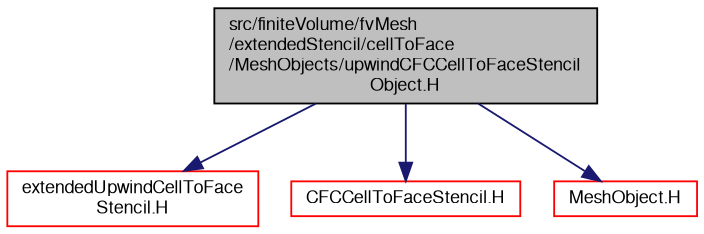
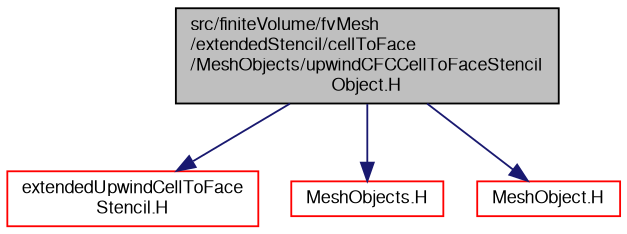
node "CFCCellToFaceStencil.H": label "CFCCellToFaceStencil.H" -> "MeshObjects.H"
